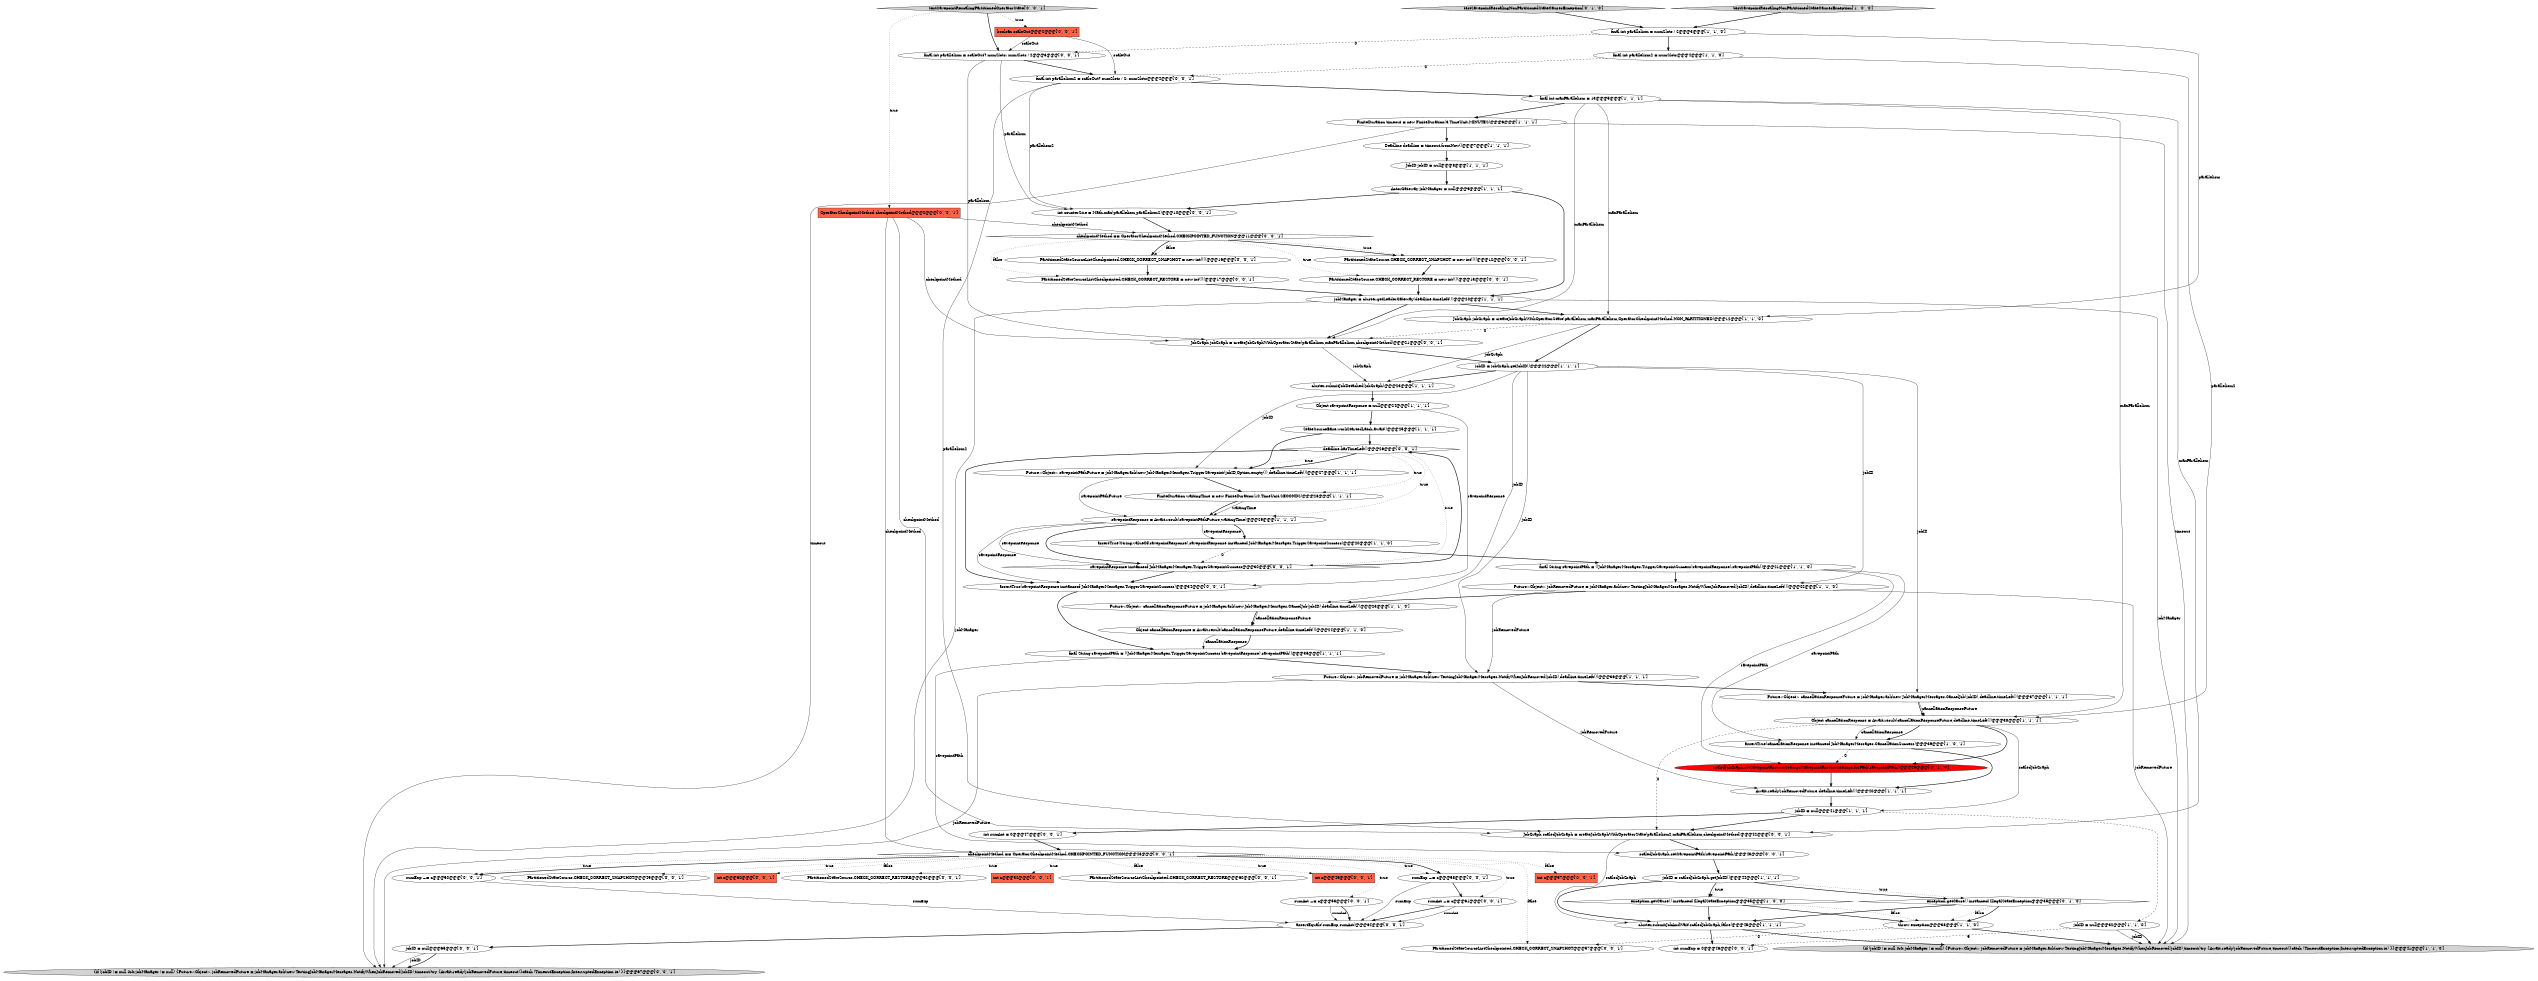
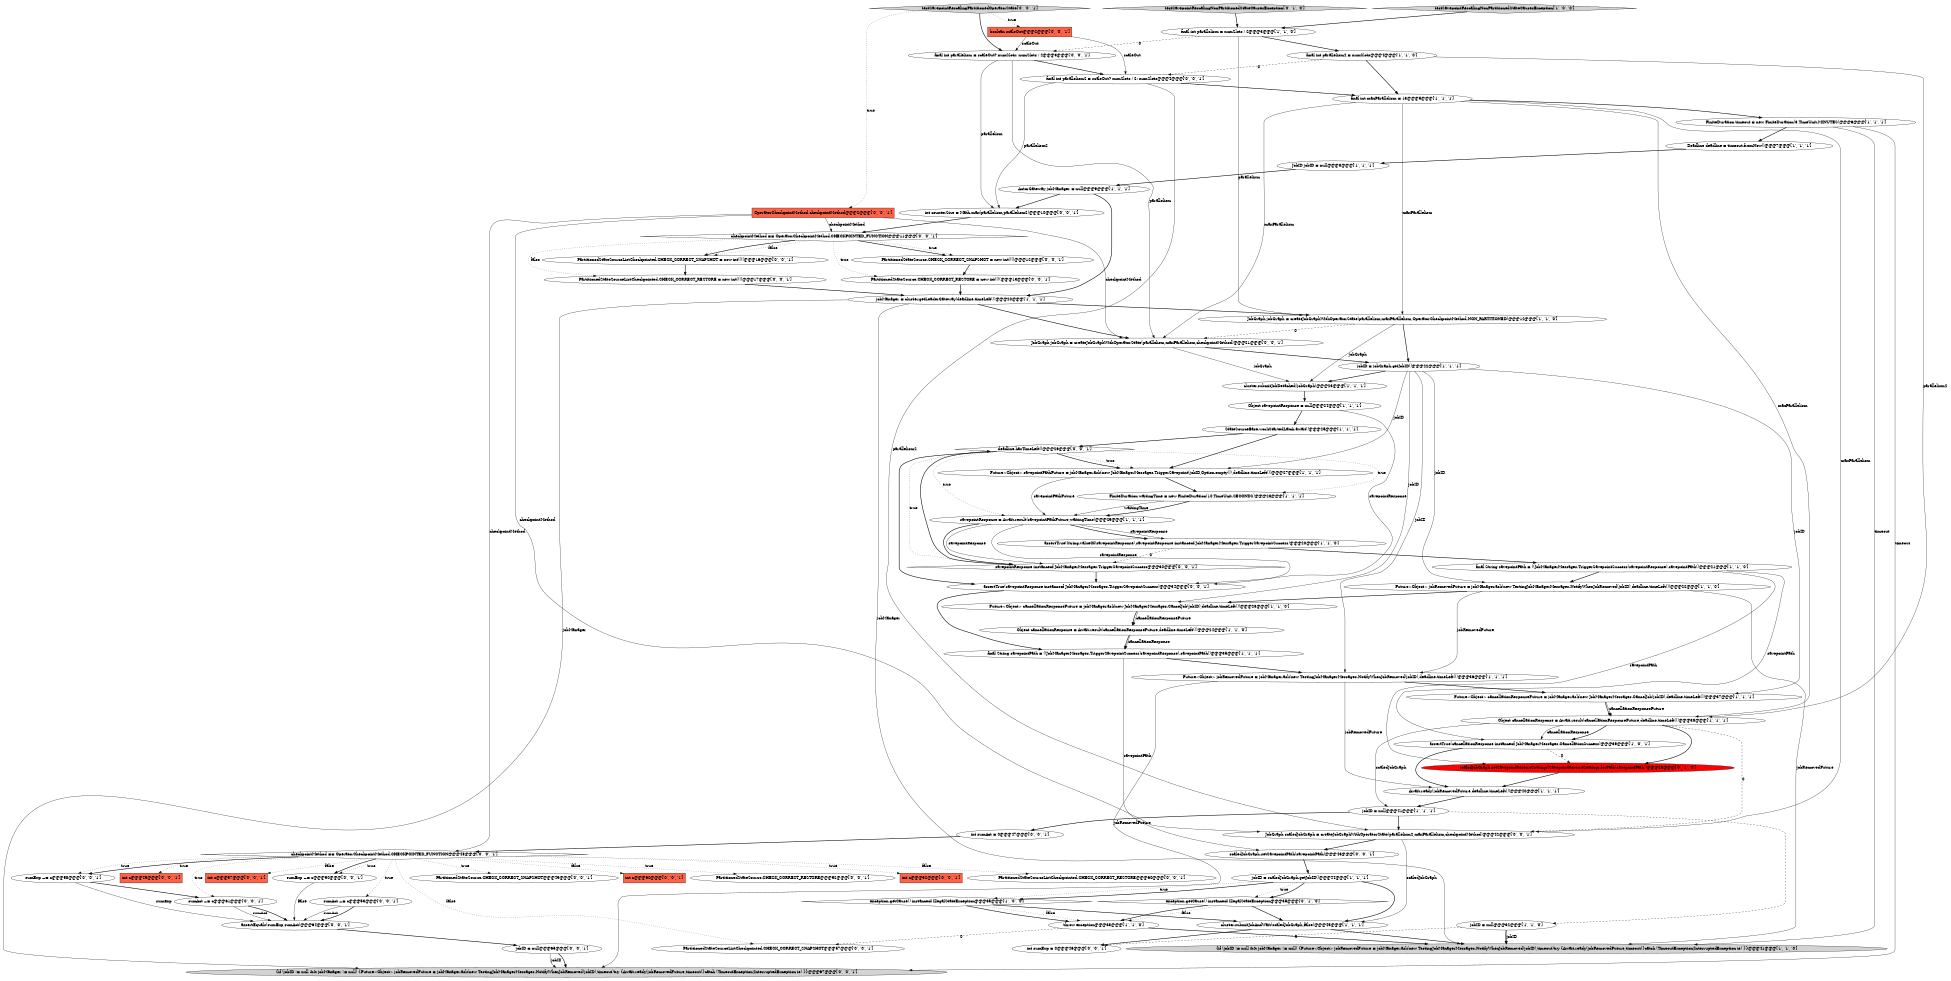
edge "final int parallelism2 = numSlots@@@4@@@['1', '1', '0']" -> "final int maxParallelism = 13@@@5@@@['1', '1', '1']": added
edge "sumExp += c@@@50@@@['0', '0', '1']" -> "assertEquals(sumExp,sumAct)@@@64@@@['0', '0', '1']": label "sumExp" -> "false"
